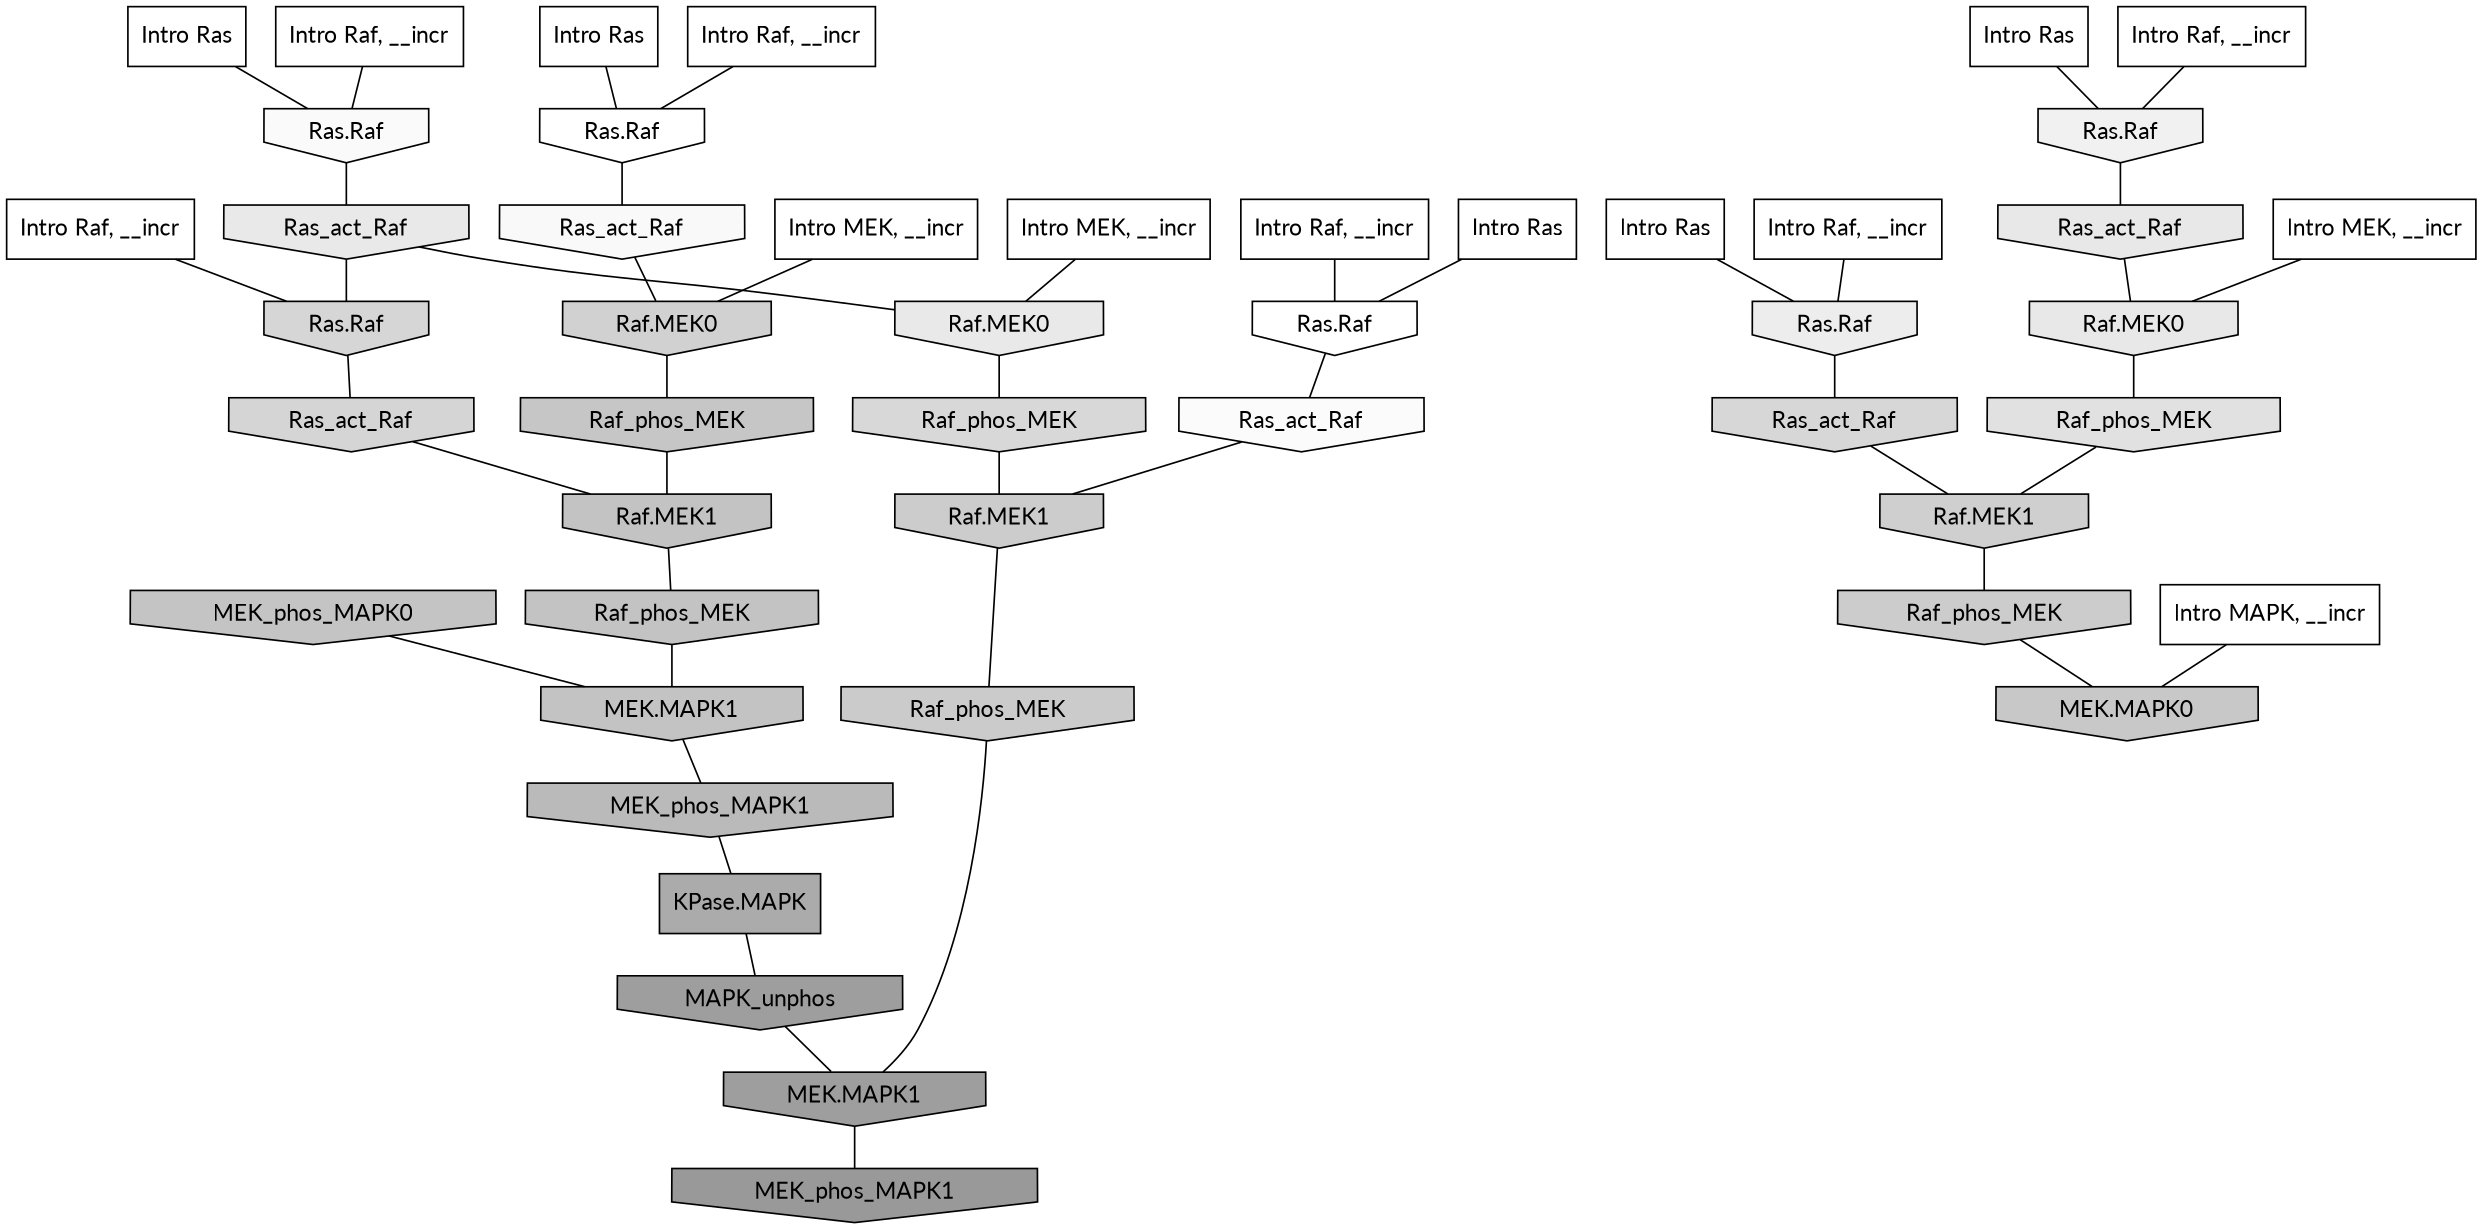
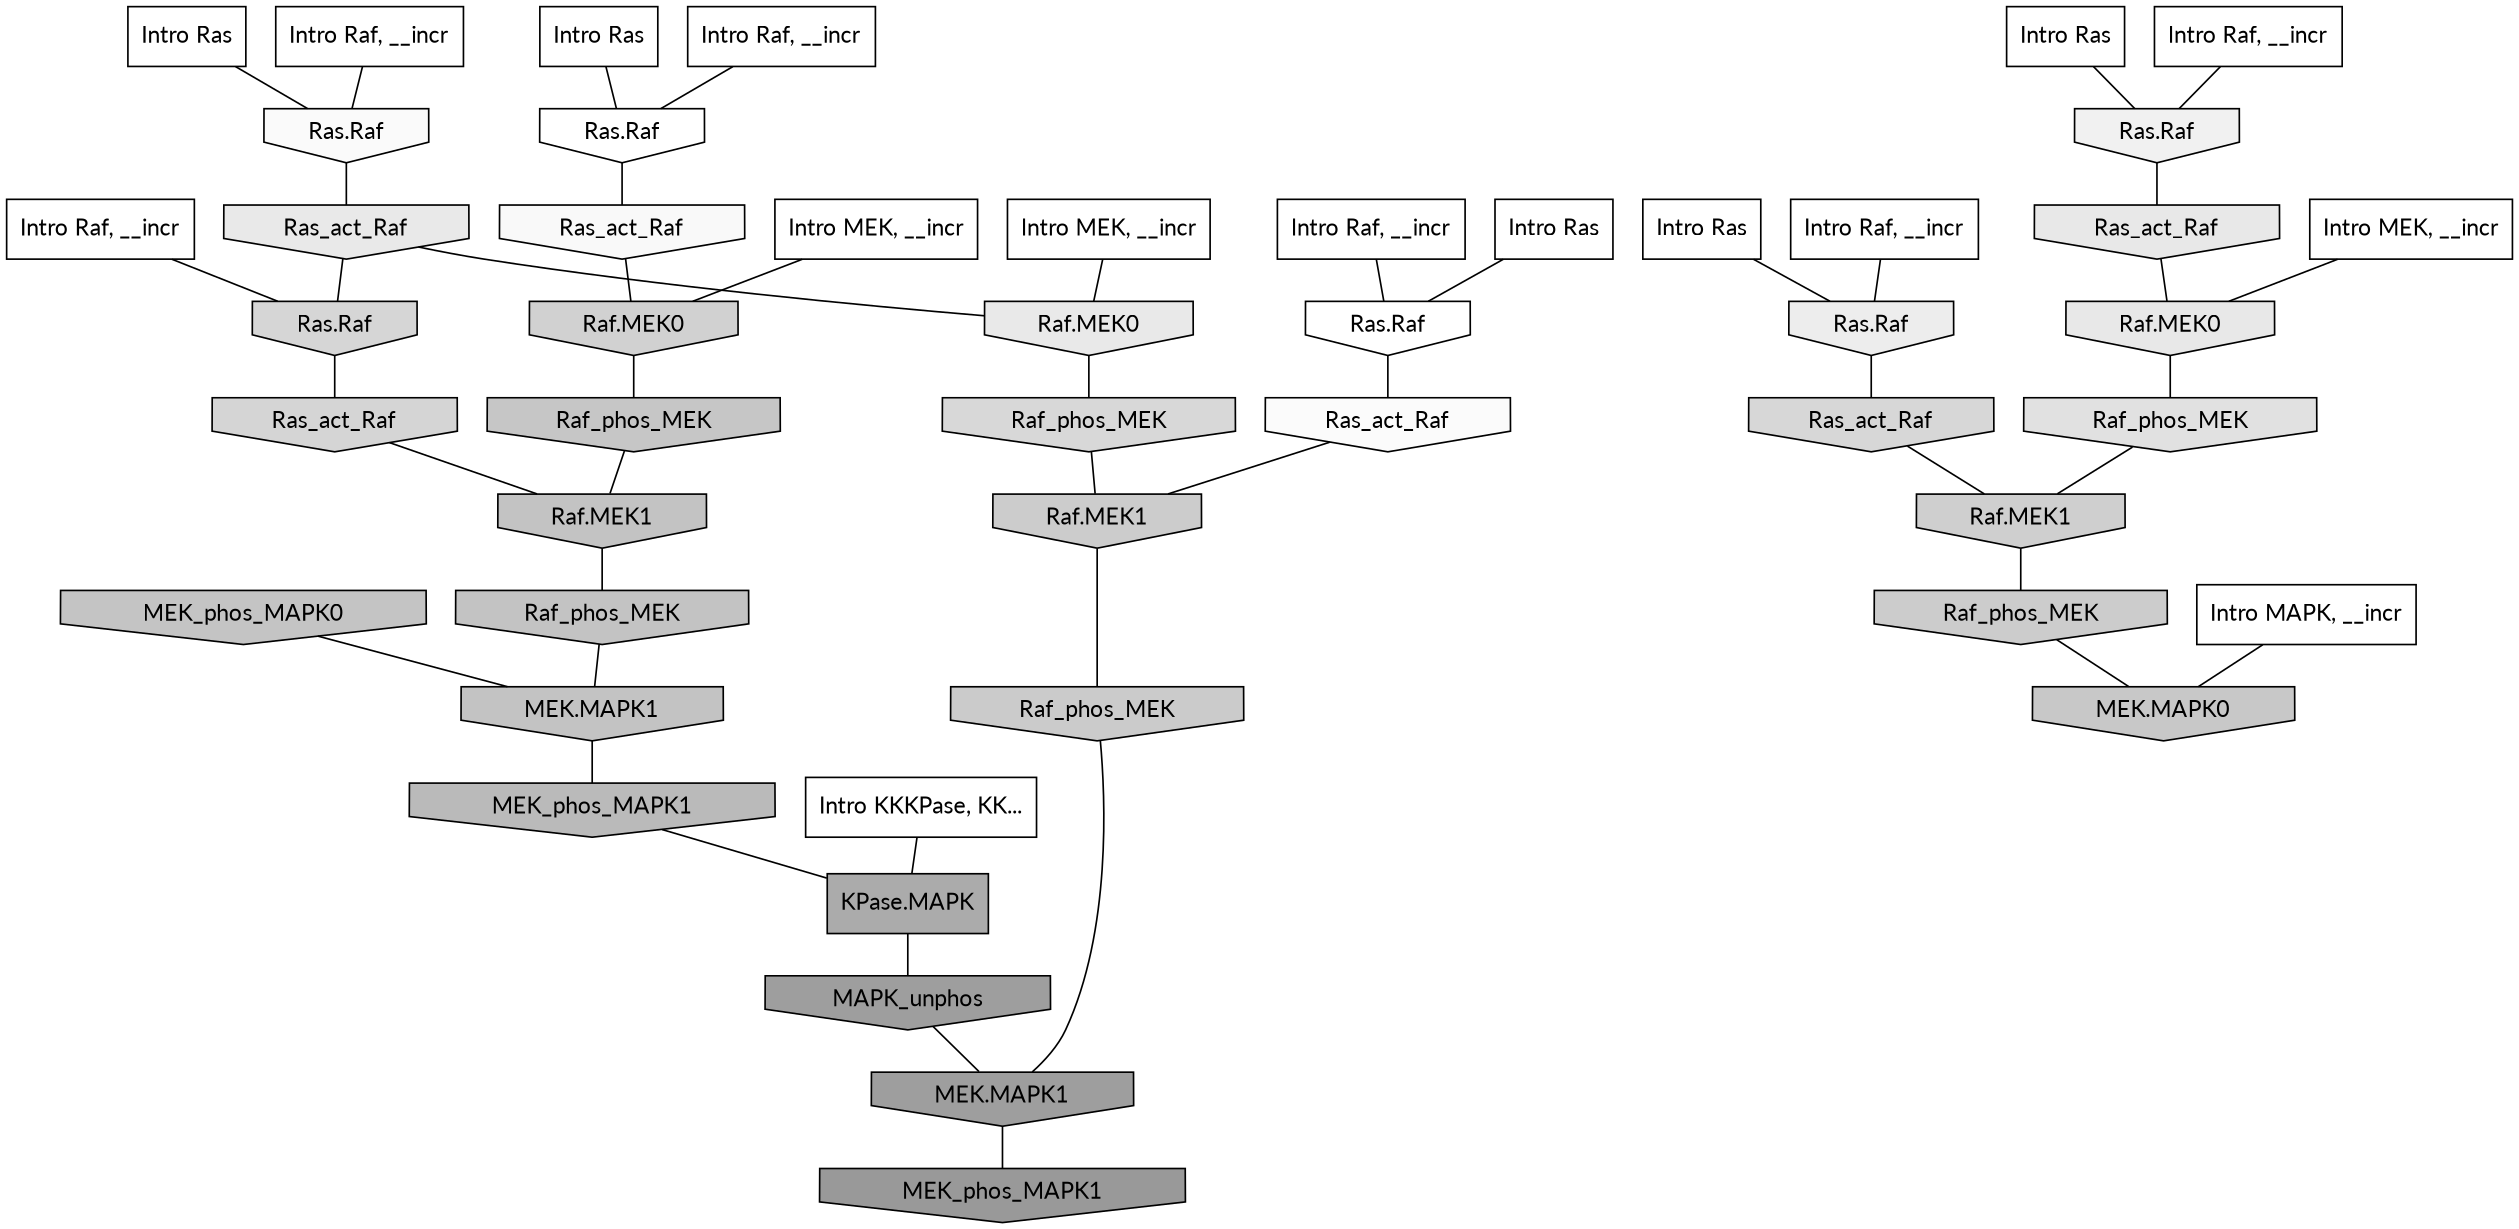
node "Intro KKKPase, KK...": added
